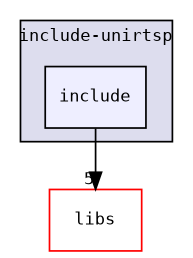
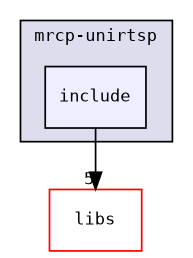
cluster "include-unirtsp": label "include-unirtsp" -> "mrcp-unirtsp"
